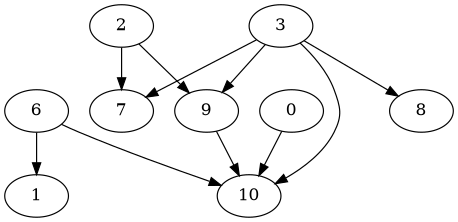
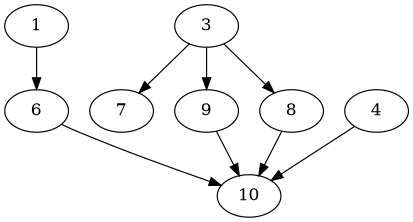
node "2": removed
node "0": label "0" -> "4"
edge "3" -> "10": now "8" -> "10"
edge "6" -> "1": reversed
